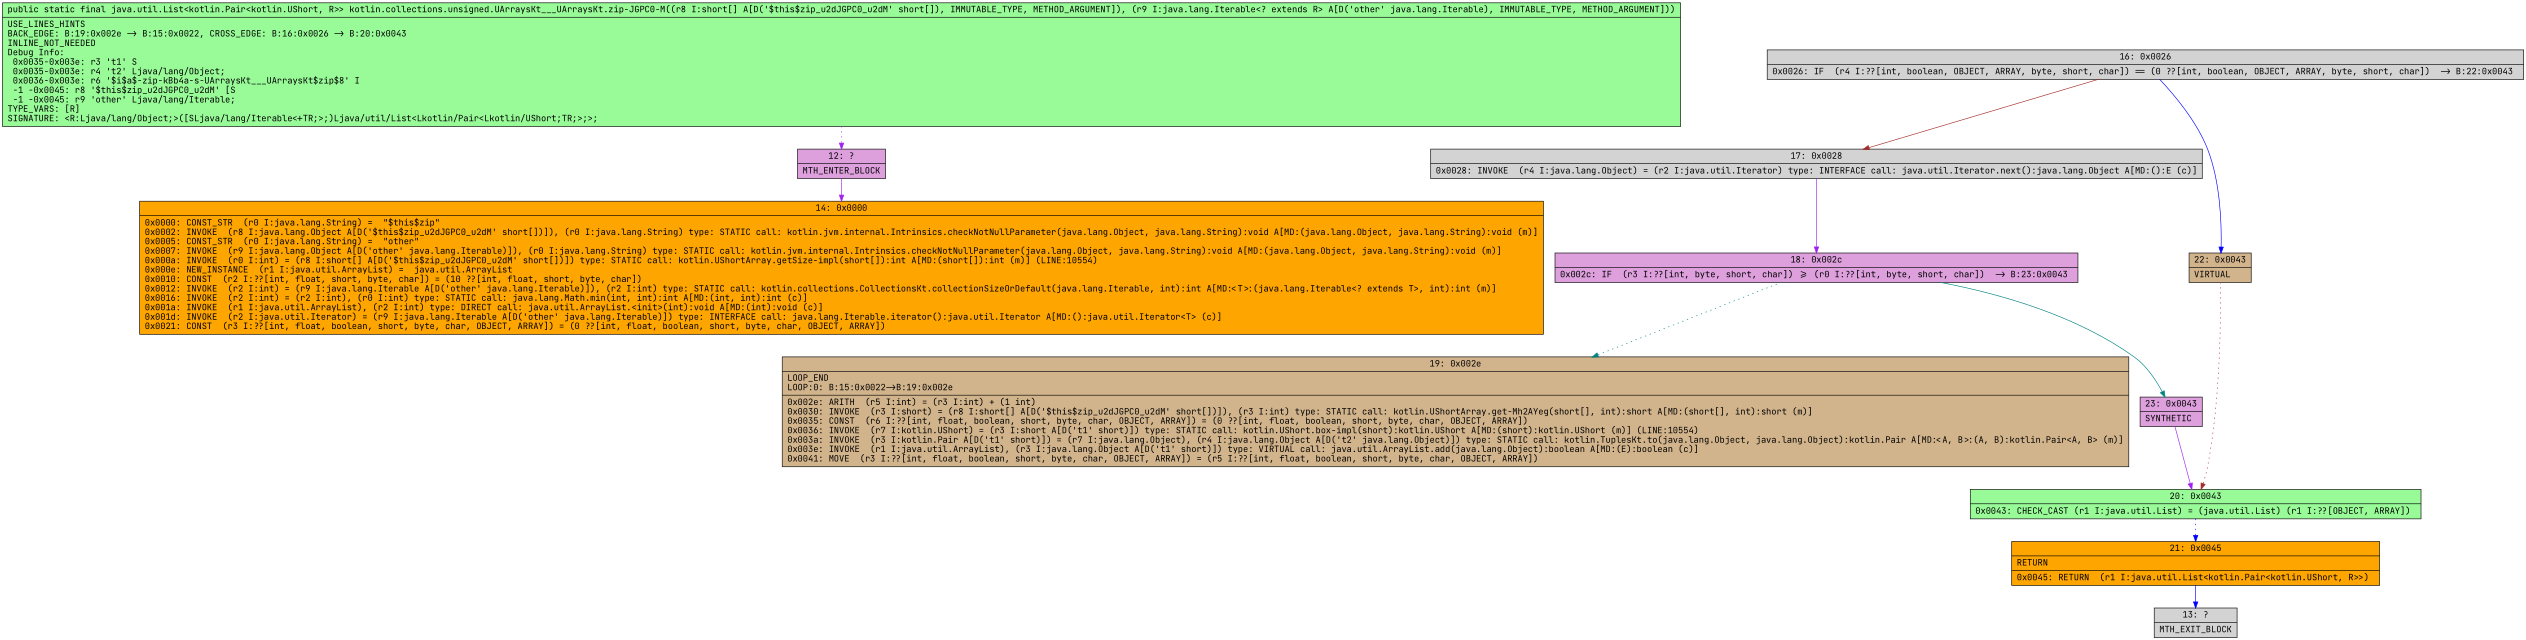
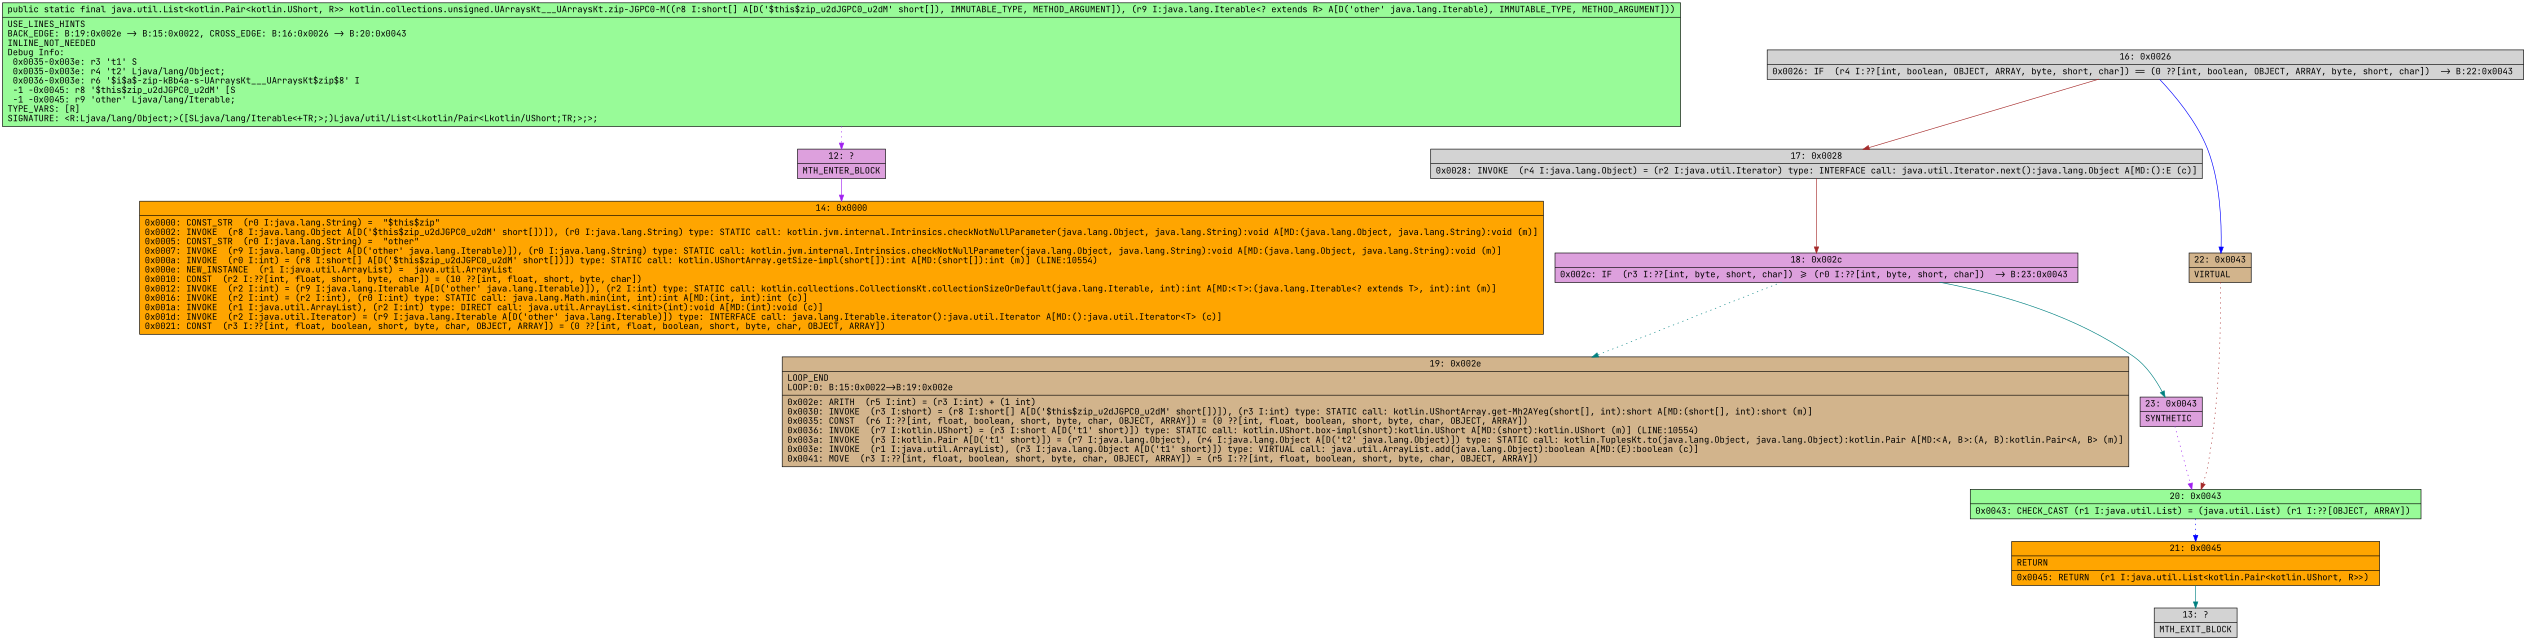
edge "17: 0x0028" -> "18: 0x002c": color purple -> brown
edge "23: 0x0043" -> "20: 0x0043": style solid -> dotted
edge "21: 0x0045" -> "13: ?": color blue -> teal
